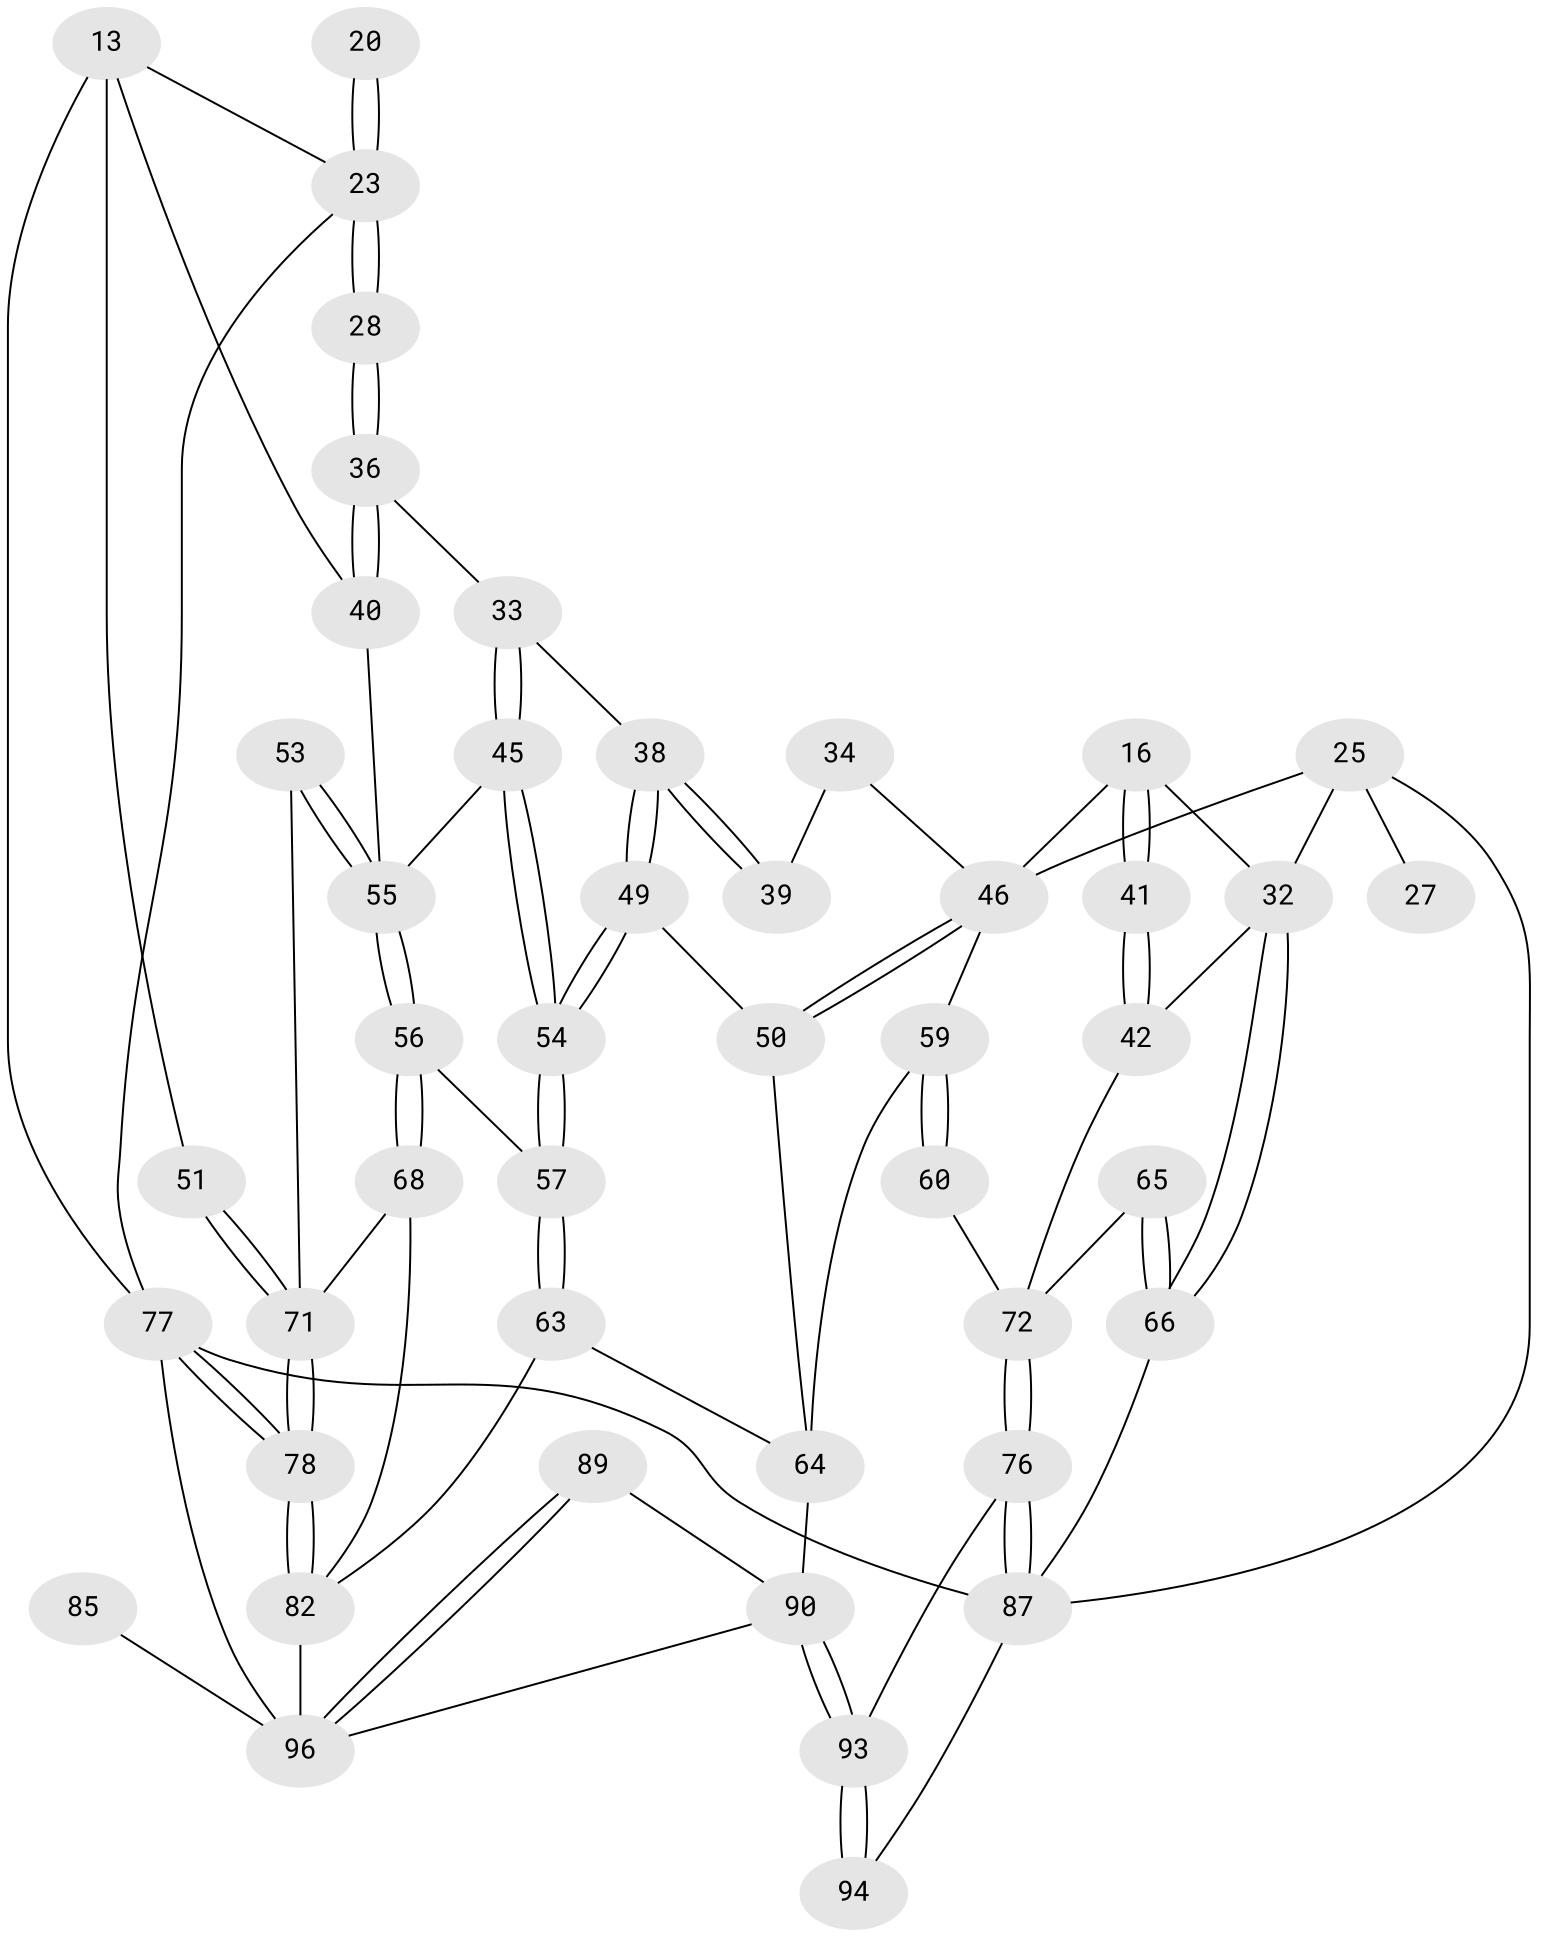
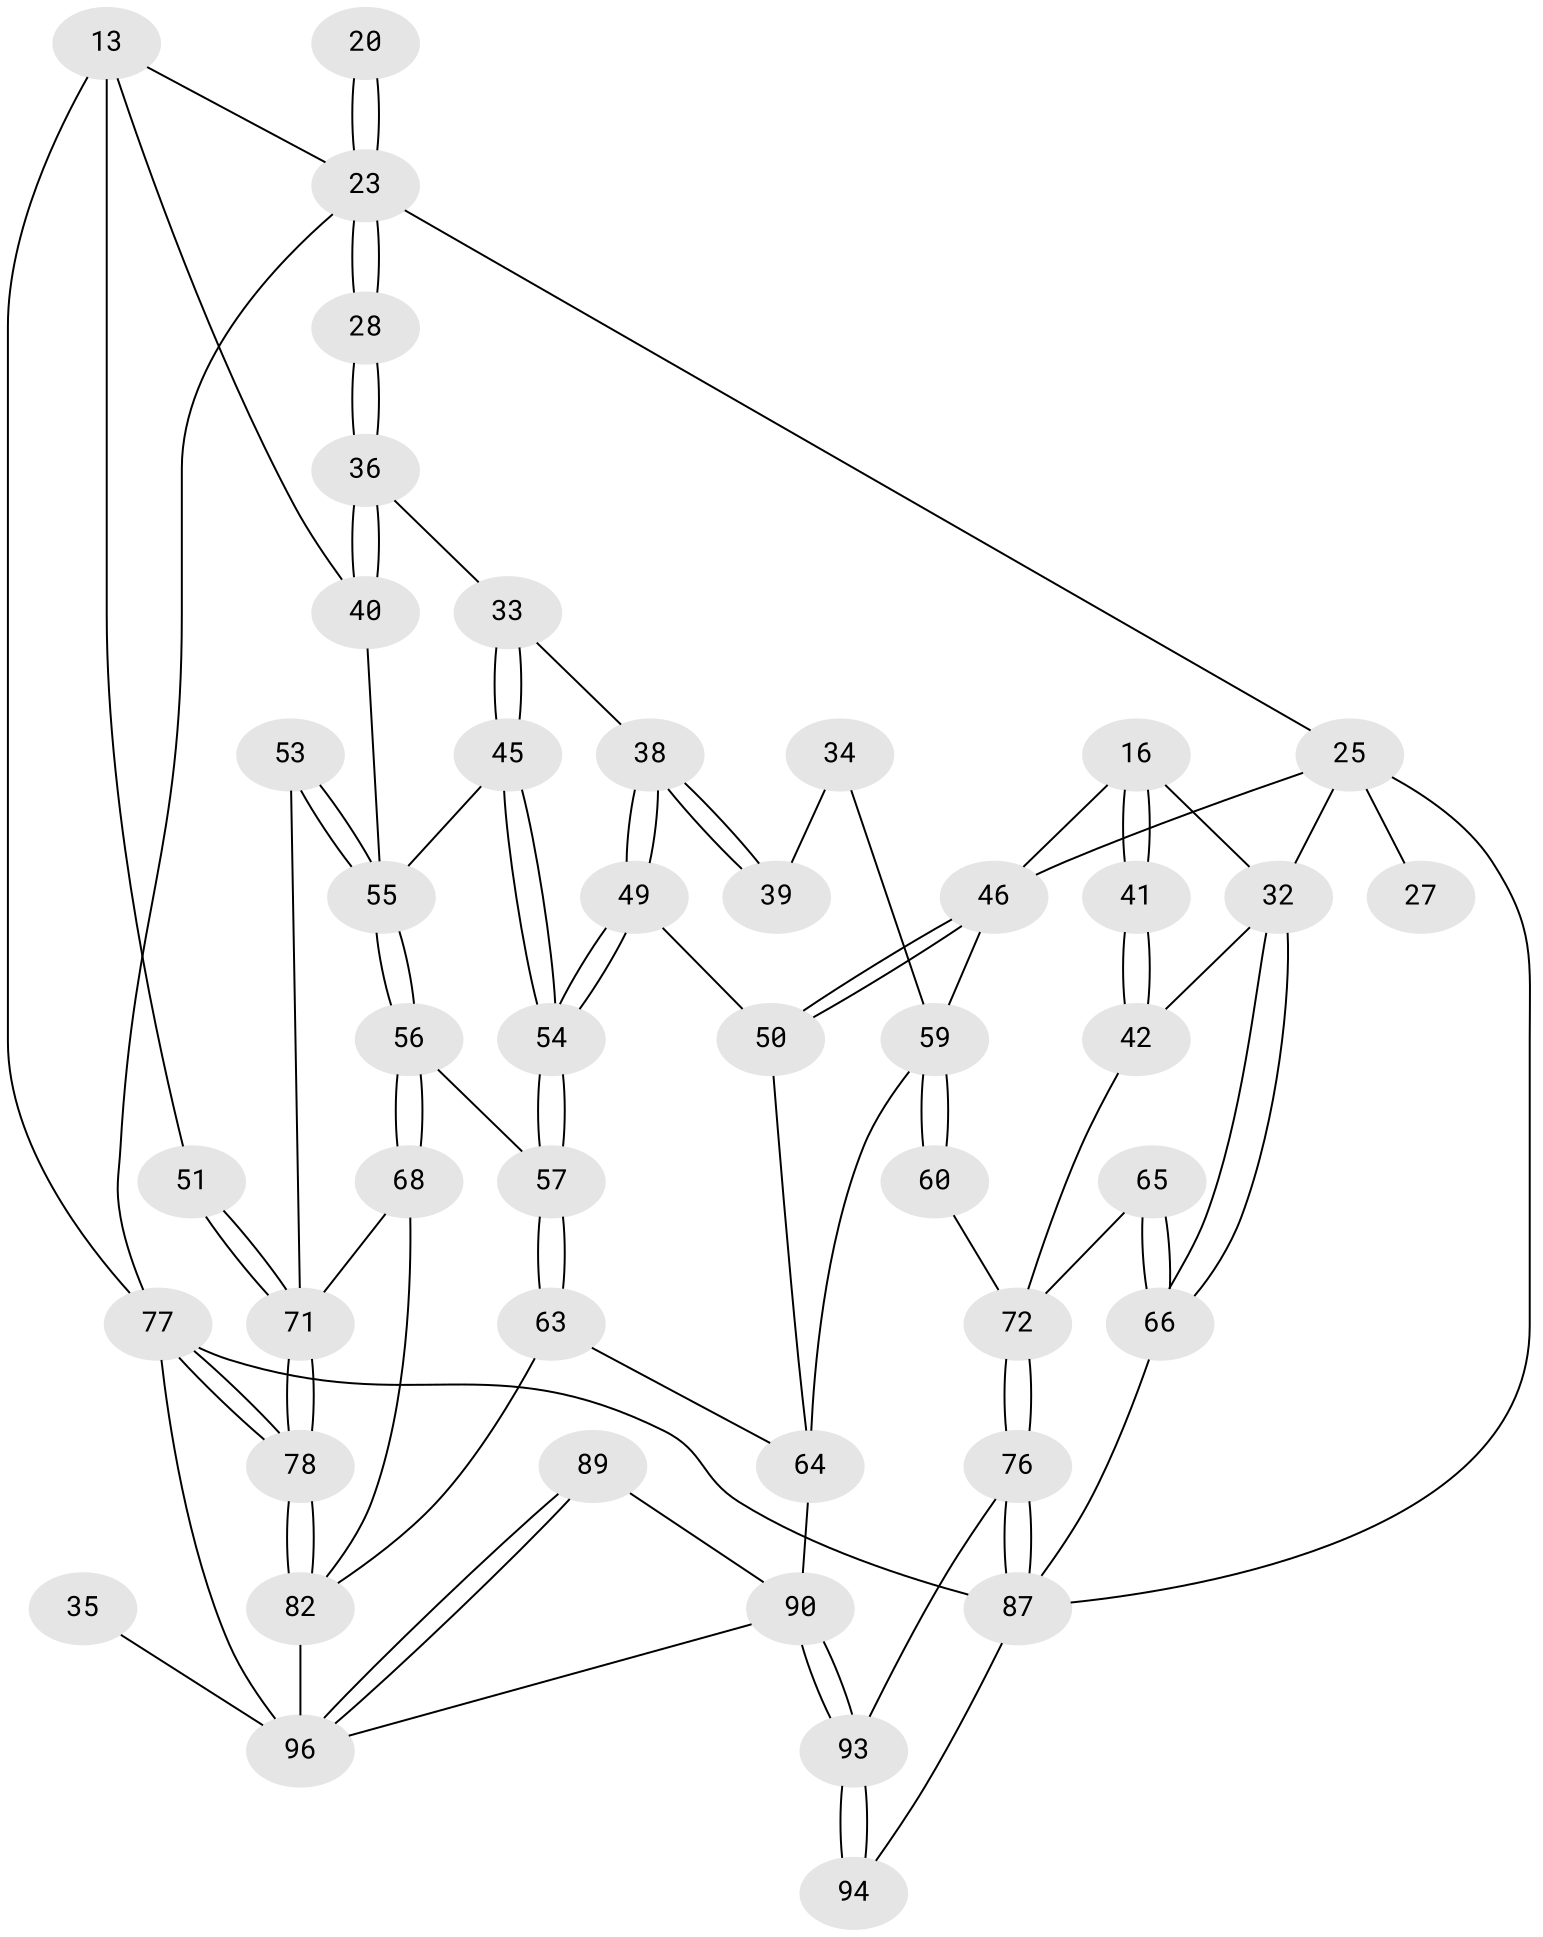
edge "23" -- "25": added
edge "34" -- "46": now "34" -- "59"
node "85": label "85" -> "35"
